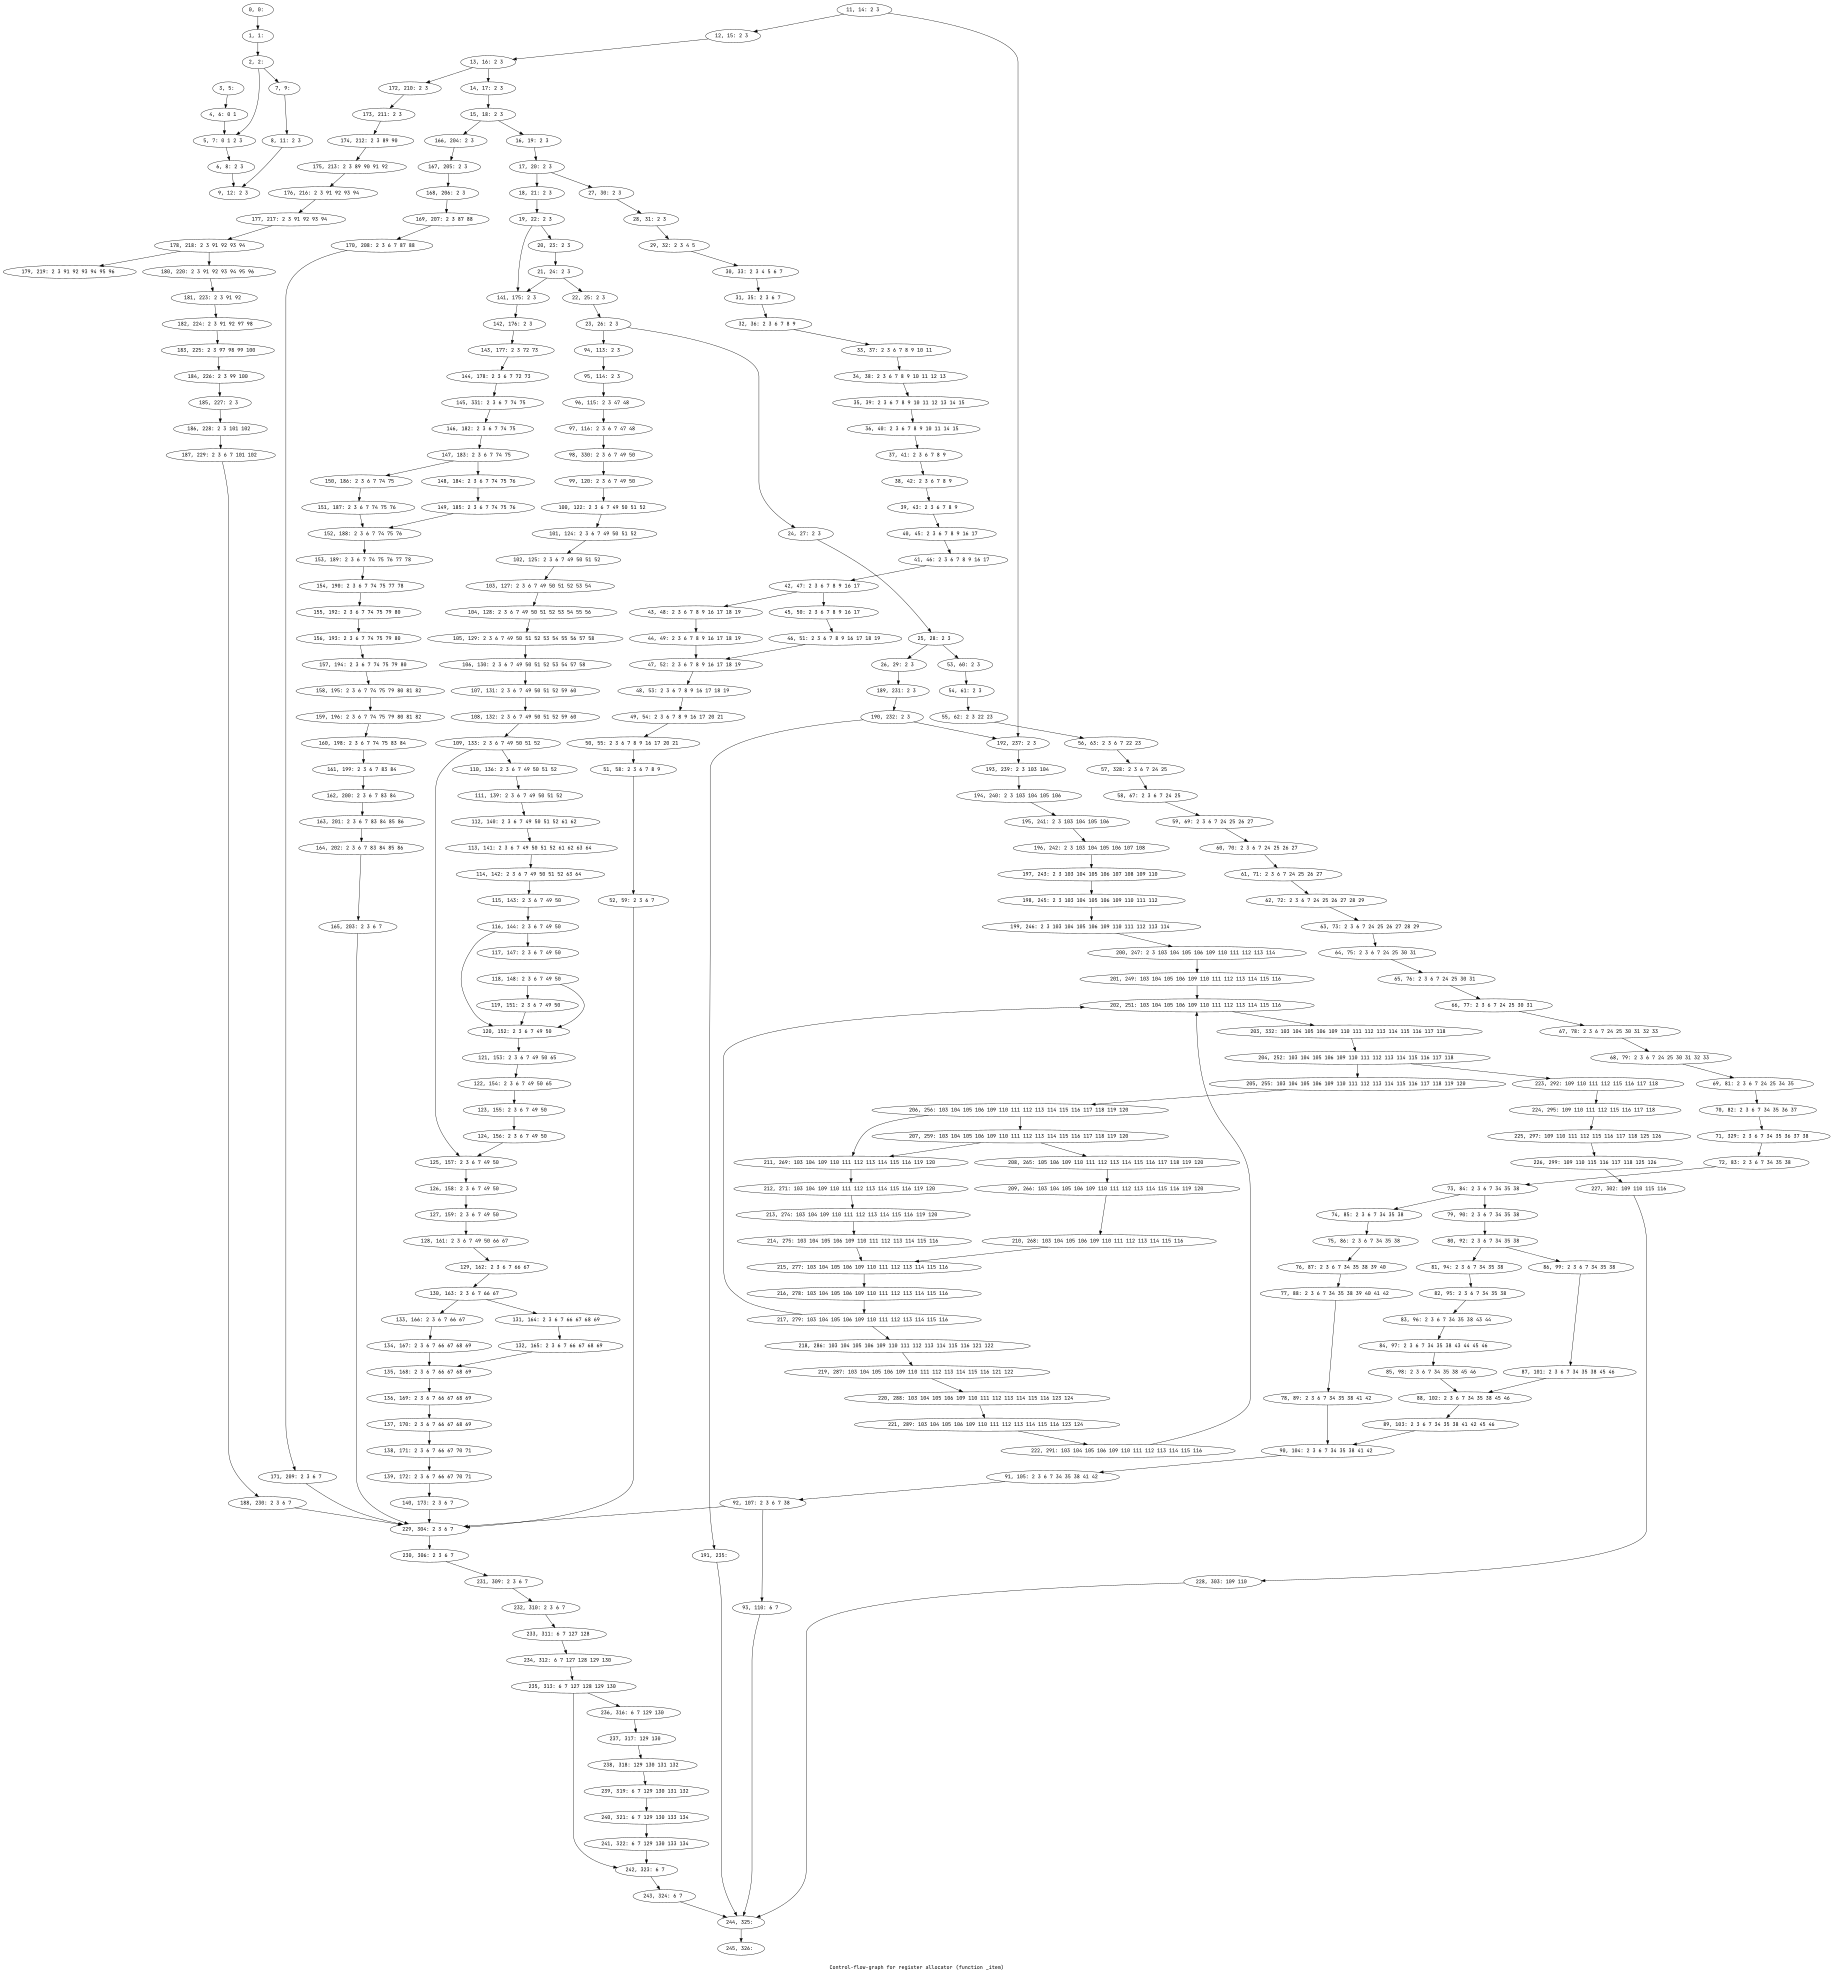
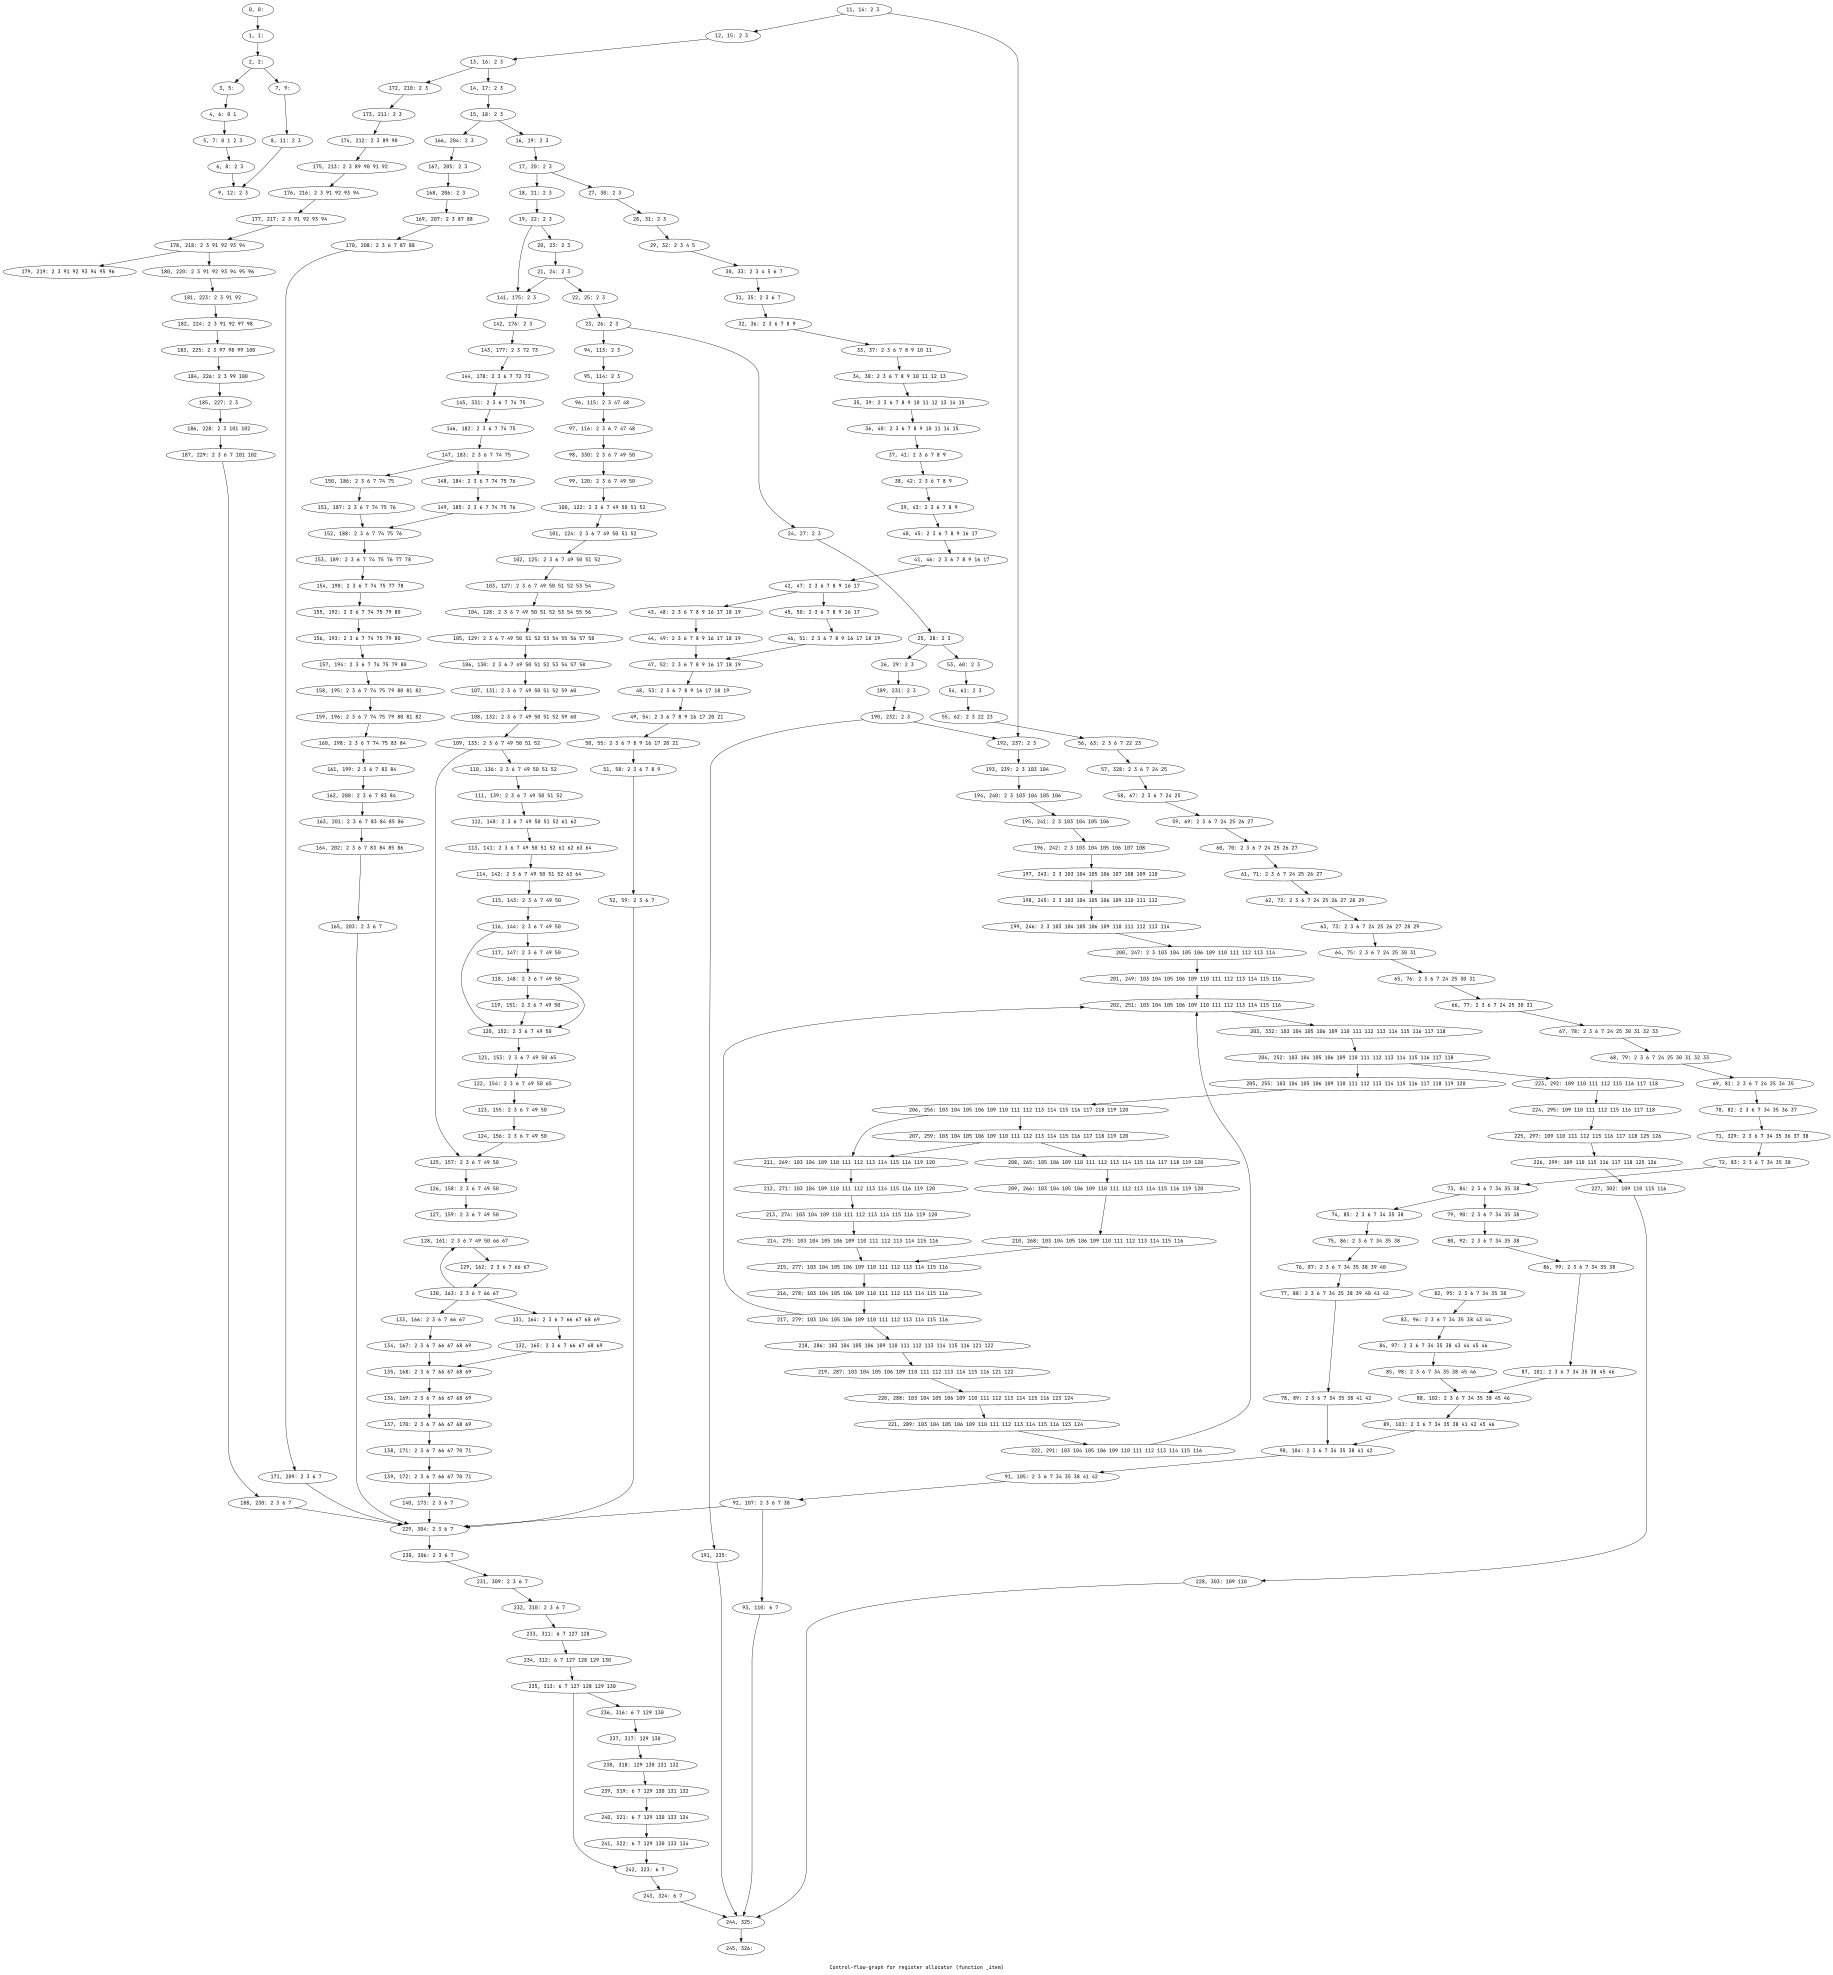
edge "2, 2:" -> "5, 7: 0 1 2 3": now "2, 2:" -> "3, 5:"
edge "117, 147: 2 3 6 7 49 50" -> "118, 148: 2 3 6 7 49 50": added
edge "127, 159: 2 3 6 7 49 50" -> "128, 161: 2 3 6 7 49 50 66 67": now "130, 163: 2 3 6 7 66 67" -> "128, 161: 2 3 6 7 49 50 66 67"
node "81, 94: 2 3 6 7 34 35 38": removed
